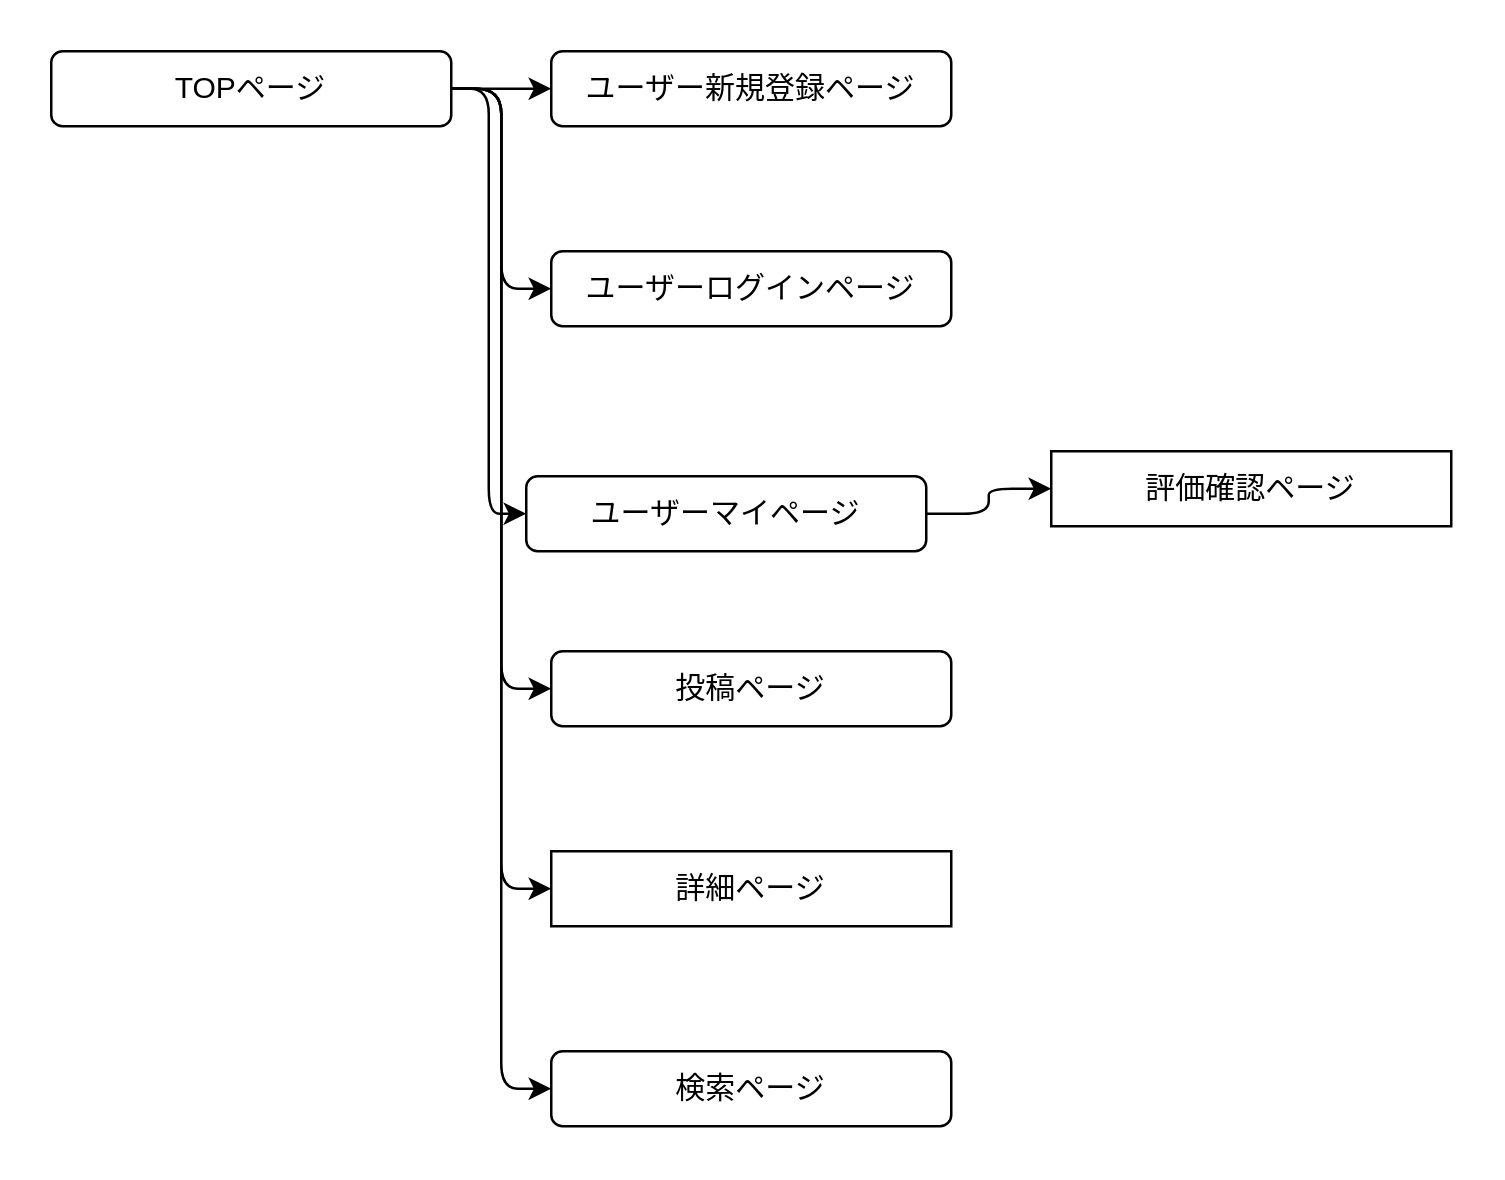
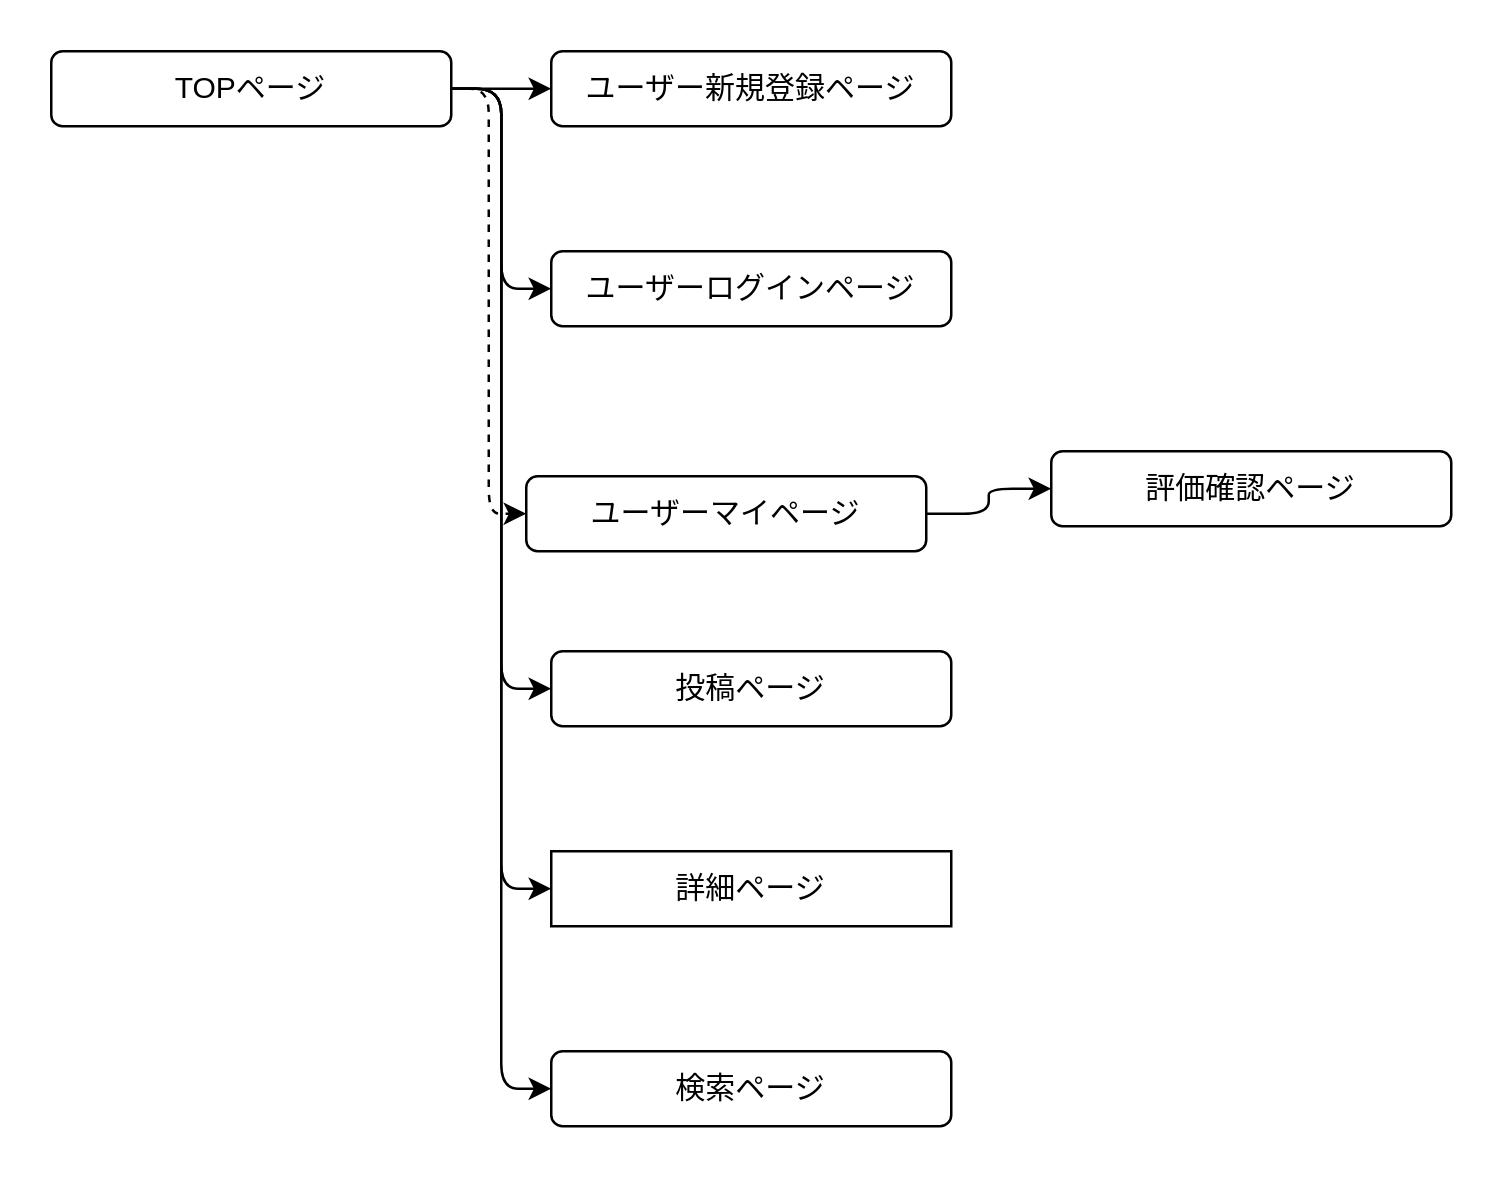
edge "TOPページ" -> "ユーザーマイページ": style solid -> dashed
node "評価確認ページ": shape rectangle -> rounded rectangle
